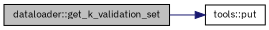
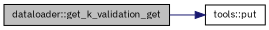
node "dataloader::get_k_validation_set": label "dataloader::get_k_validation_set" -> "dataloader::get_k_validation_get"
